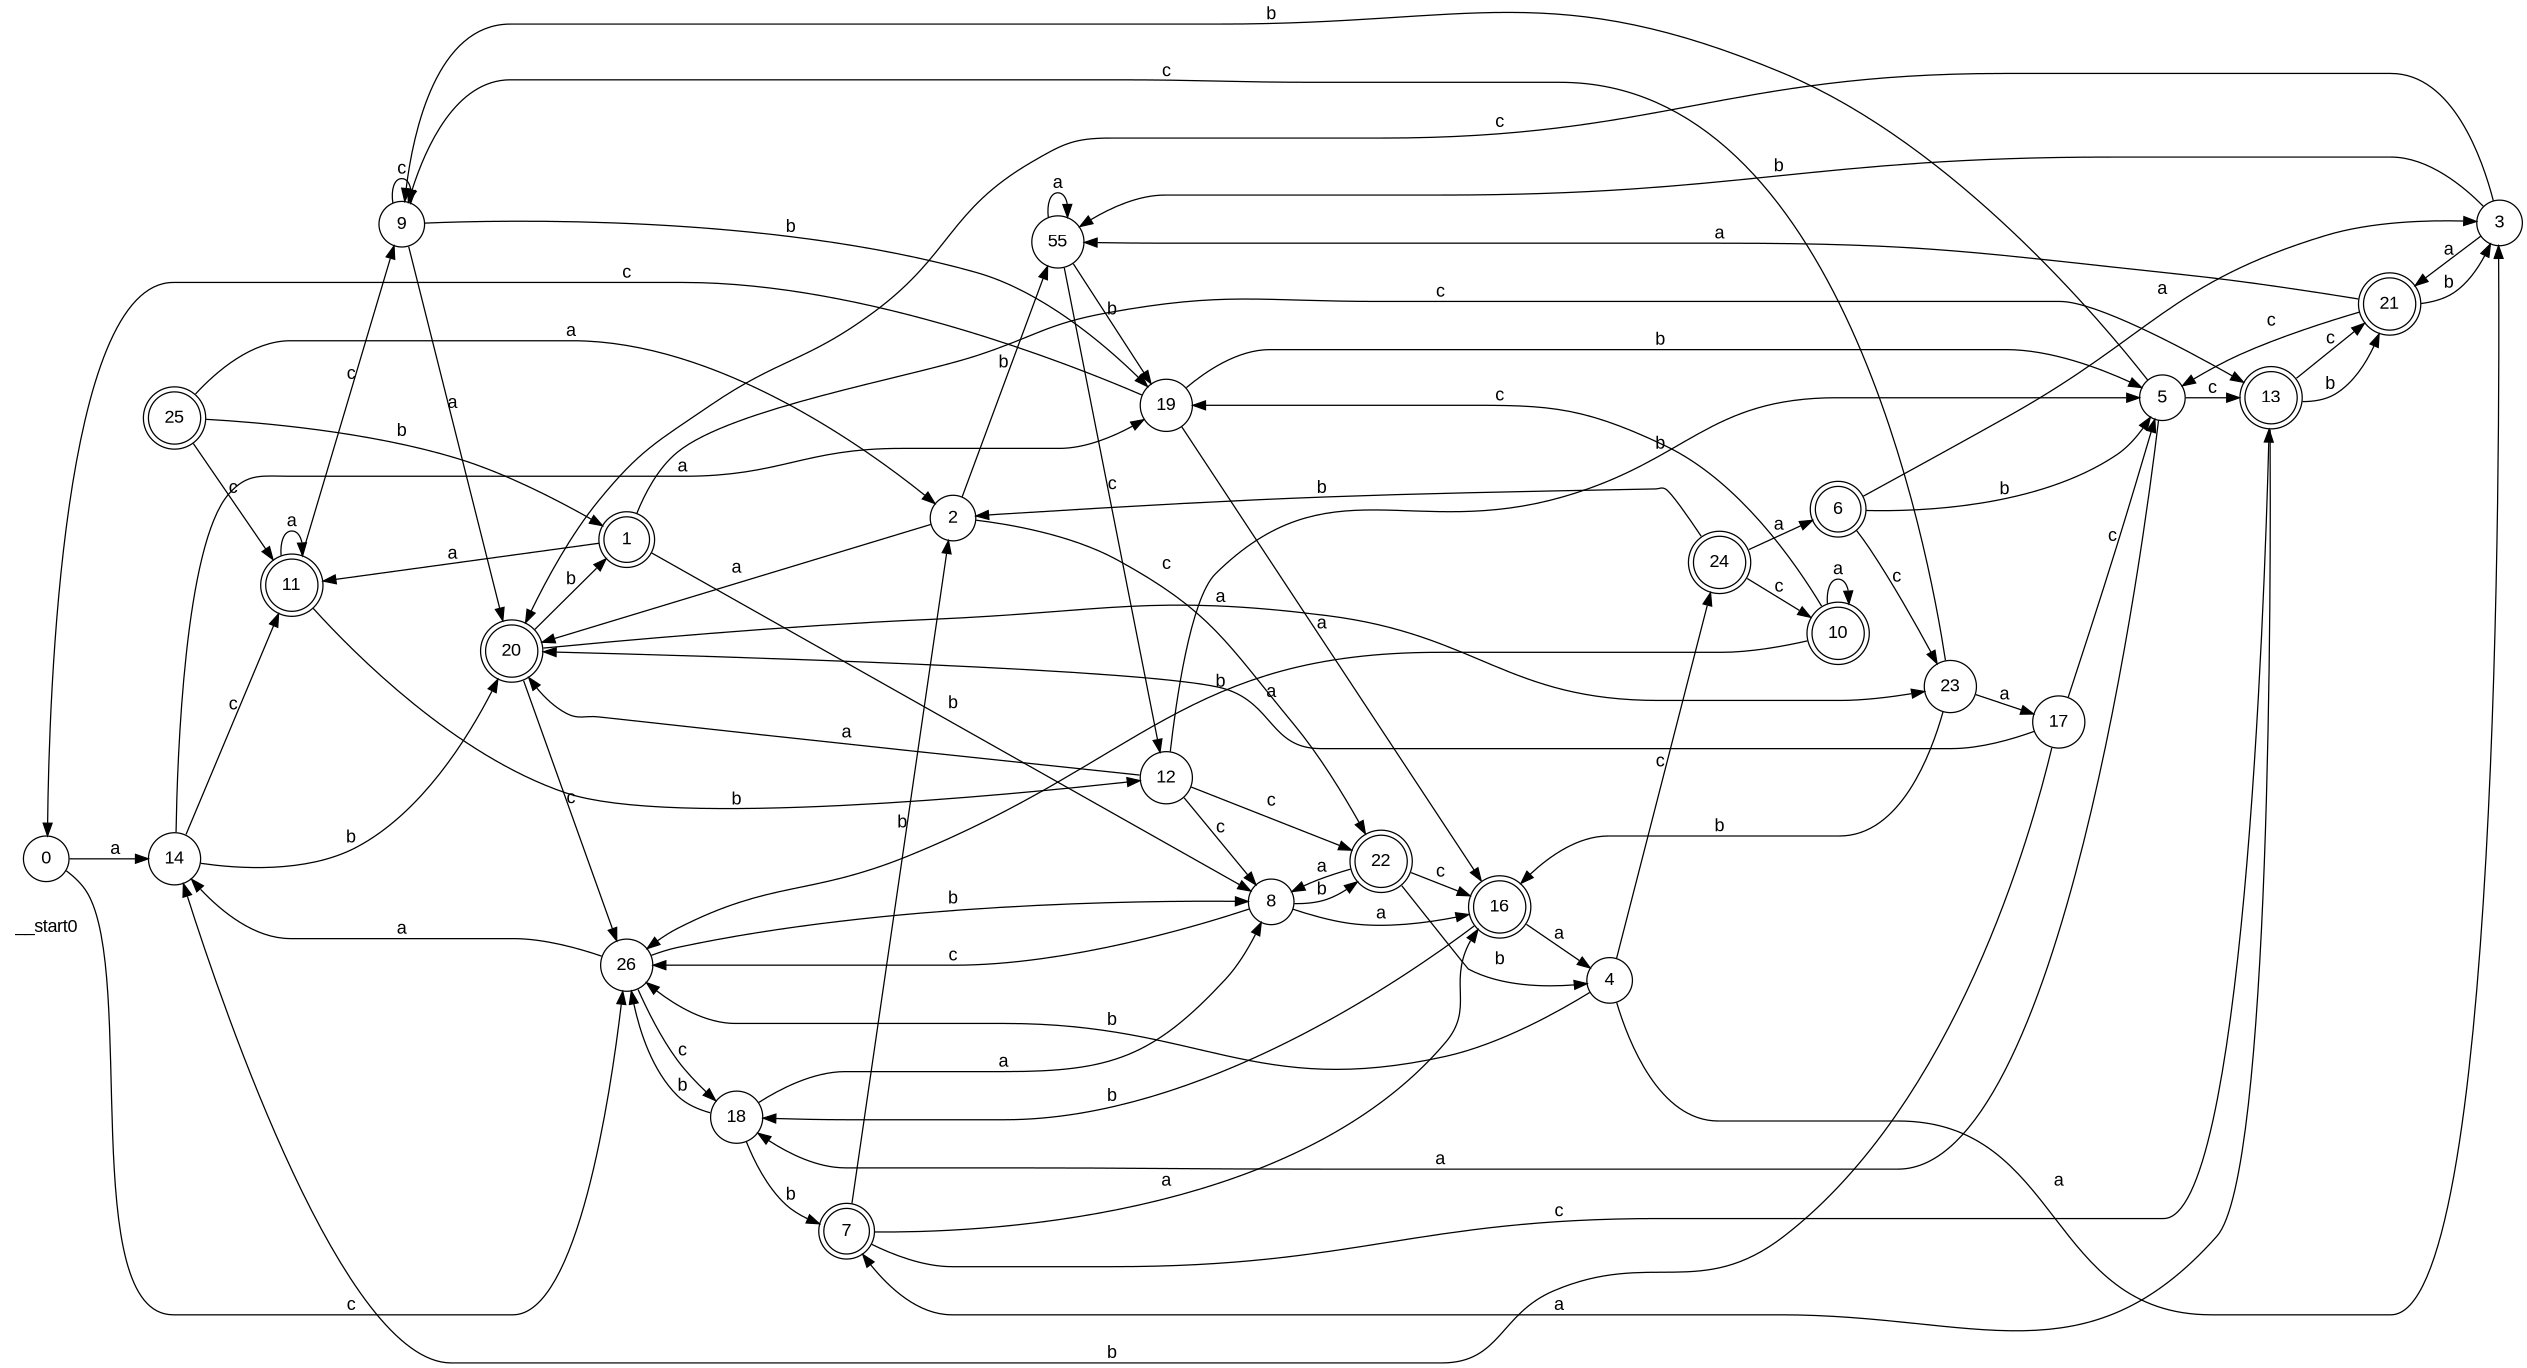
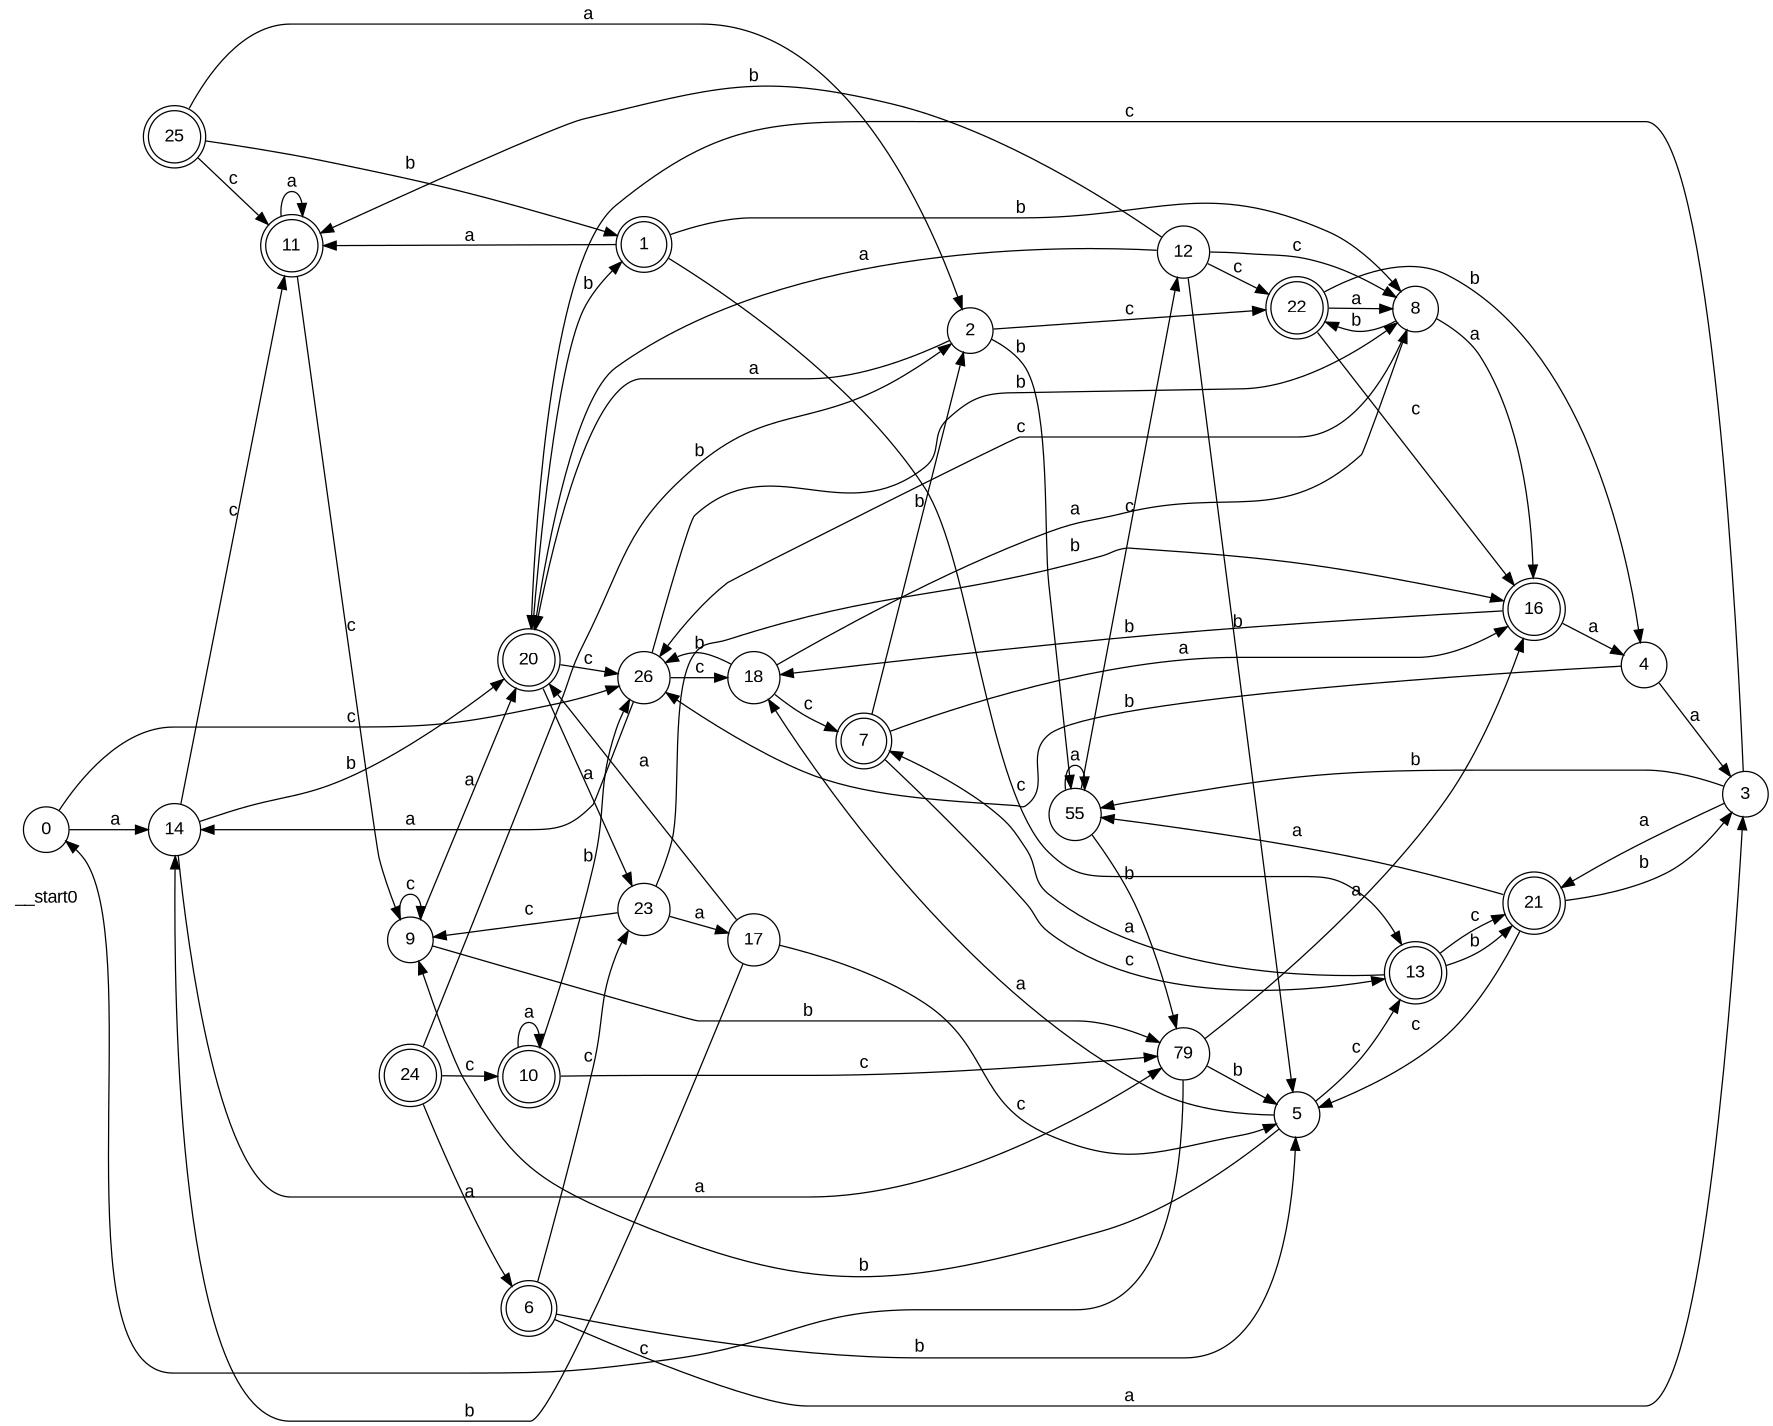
node "19": label "19" -> "79"
edge "4" -> "24": removed, label "c"
edge "11" -> "12": reversed
edge "18" -> "7": label "b" -> "c"
